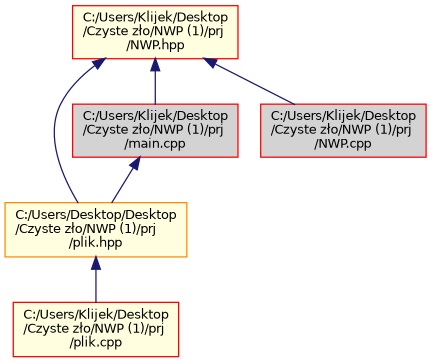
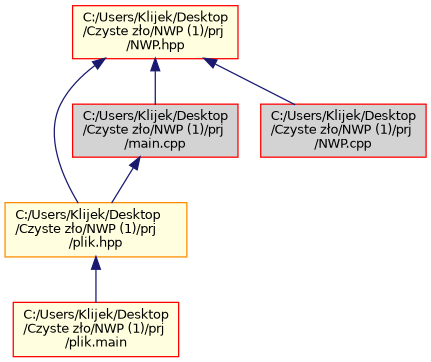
node "C:/Users/Desktop/Desktop /Czyste zło/NWP (1)/prj /plik.hpp": label "C:/Users/Desktop/Desktop /Czyste zło/NWP (1)/prj /plik.hpp" -> "C:/Users/Klijek/Desktop /Czyste zło/NWP (1)/prj /plik.hpp"
node "C:/Users/Klijek/Desktop /Czyste zło/NWP (1)/prj /plik.cpp": label "C:/Users/Klijek/Desktop /Czyste zło/NWP (1)/prj /plik.cpp" -> "C:/Users/Klijek/Desktop /Czyste zło/NWP (1)/prj /plik.main"
